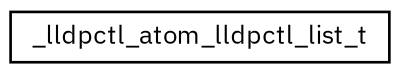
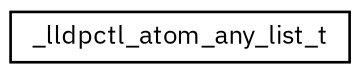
node "_lldpctl_atom_lldpctl_list_t": label "_lldpctl_atom_lldpctl_list_t" -> "_lldpctl_atom_any_list_t"
